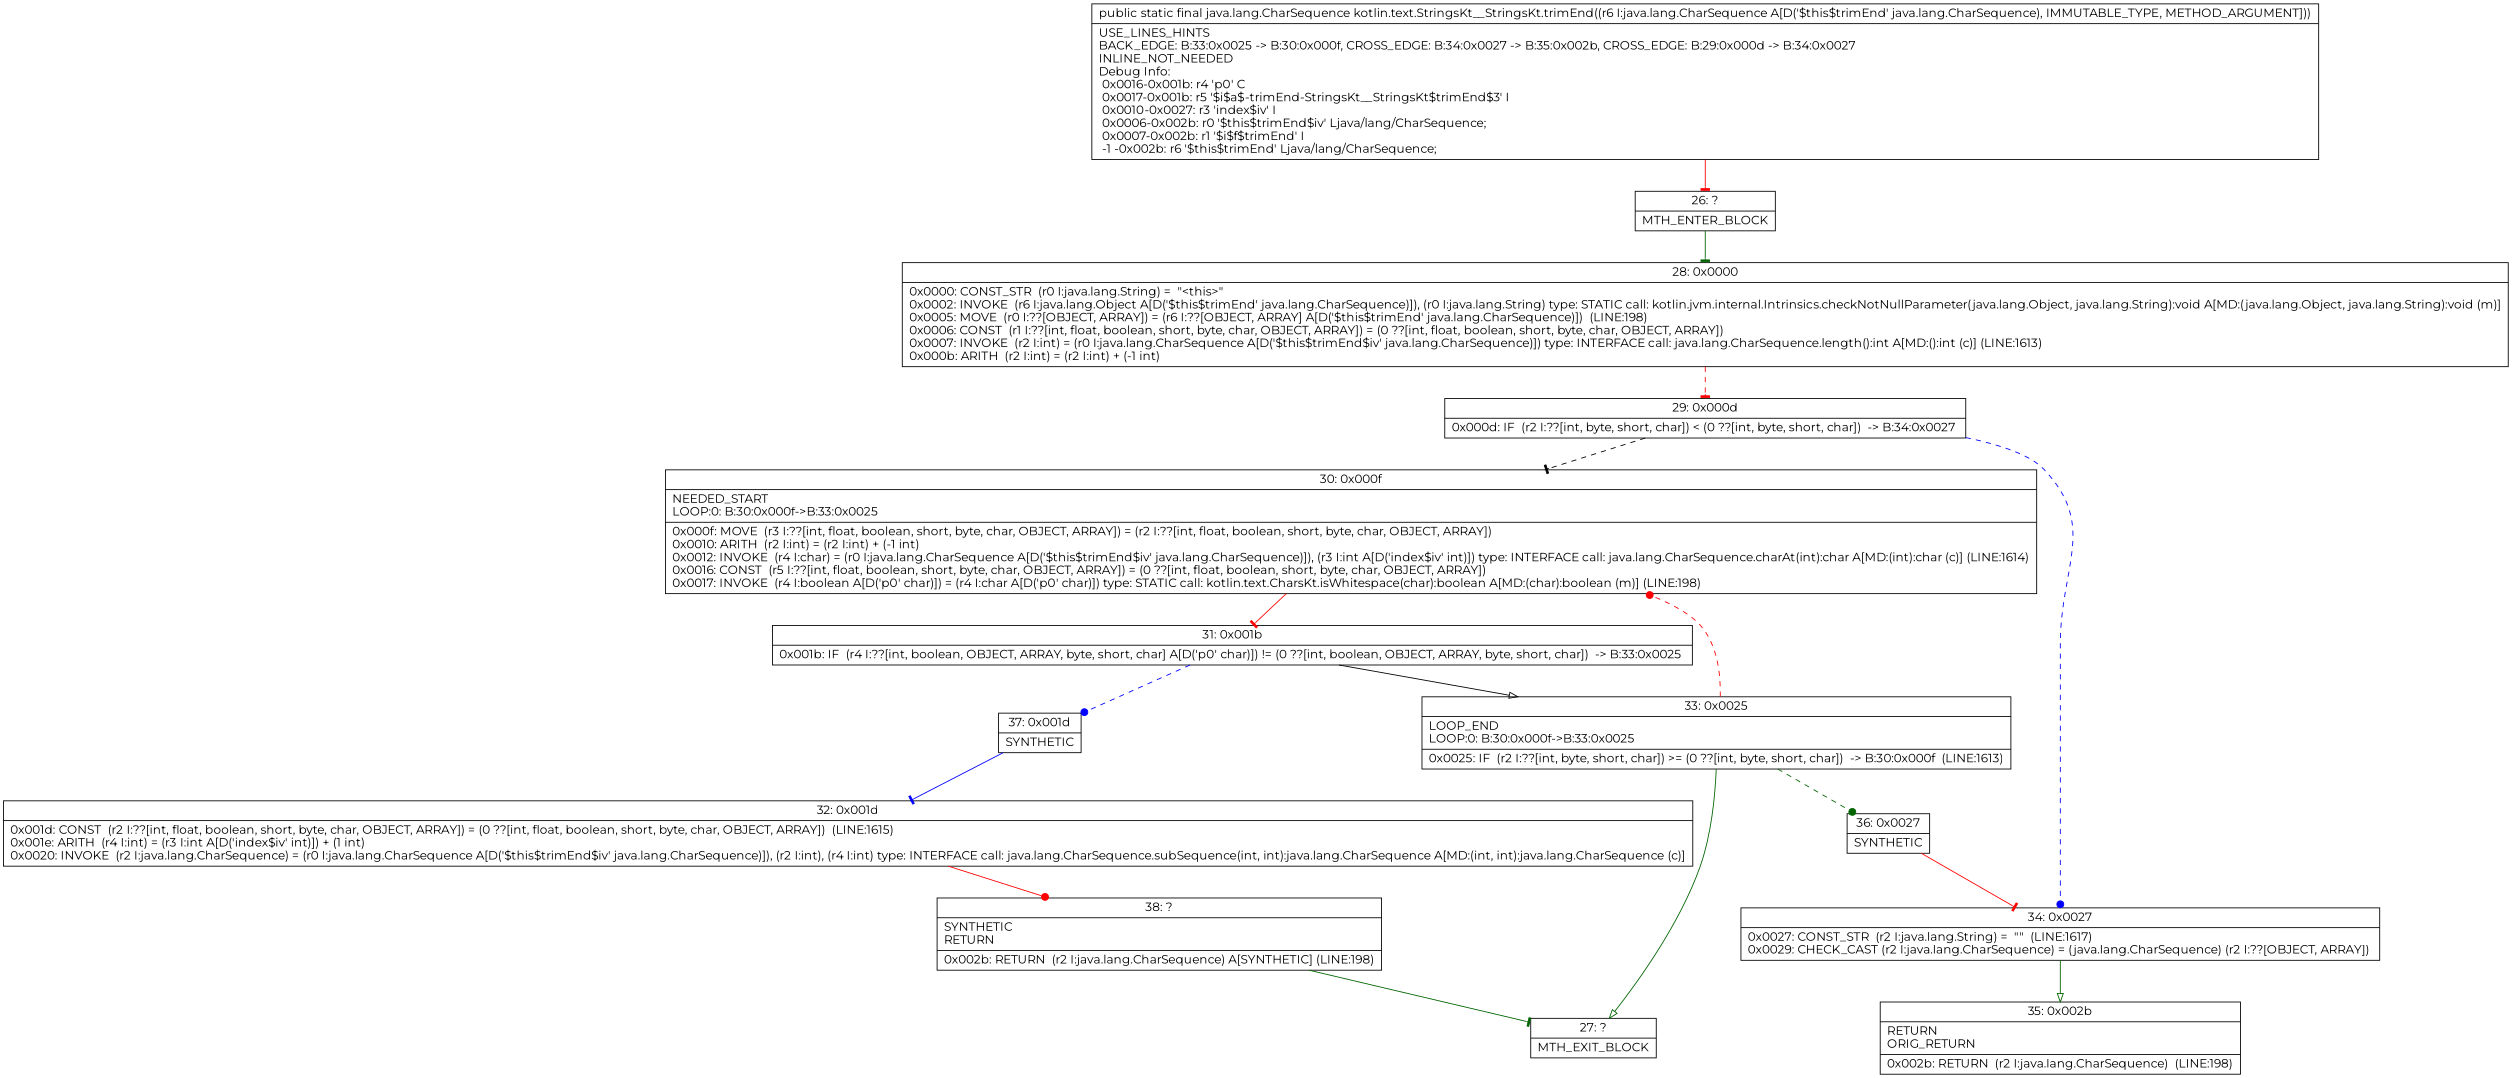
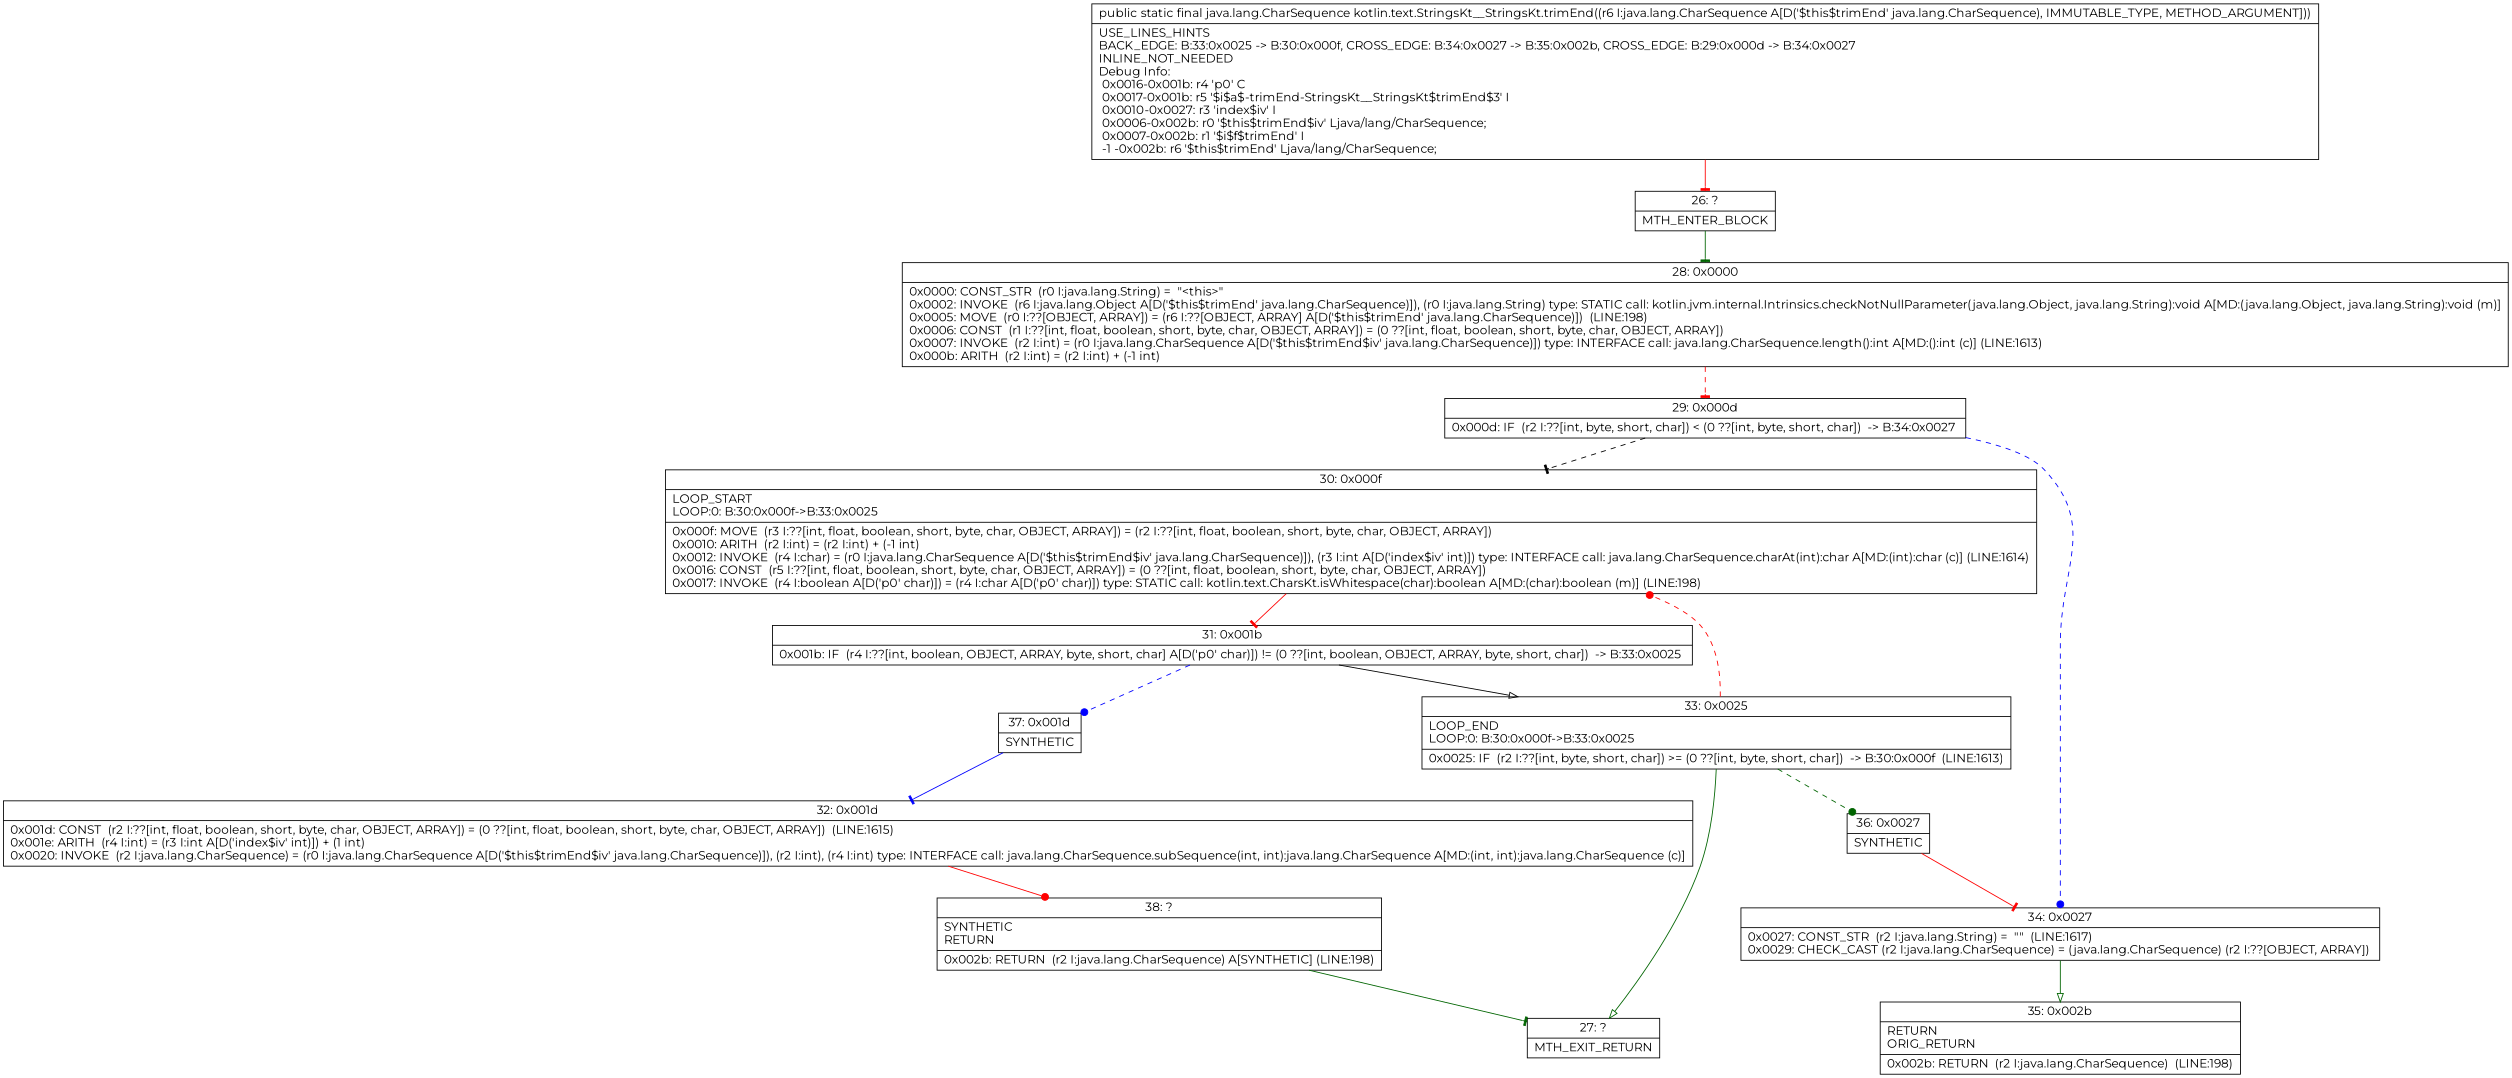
node "30: 0x000f": text "NEEDED_START" -> "LOOP_START"
node "27: ?": text "MTH_EXIT_BLOCK" -> "MTH_EXIT_RETURN"
